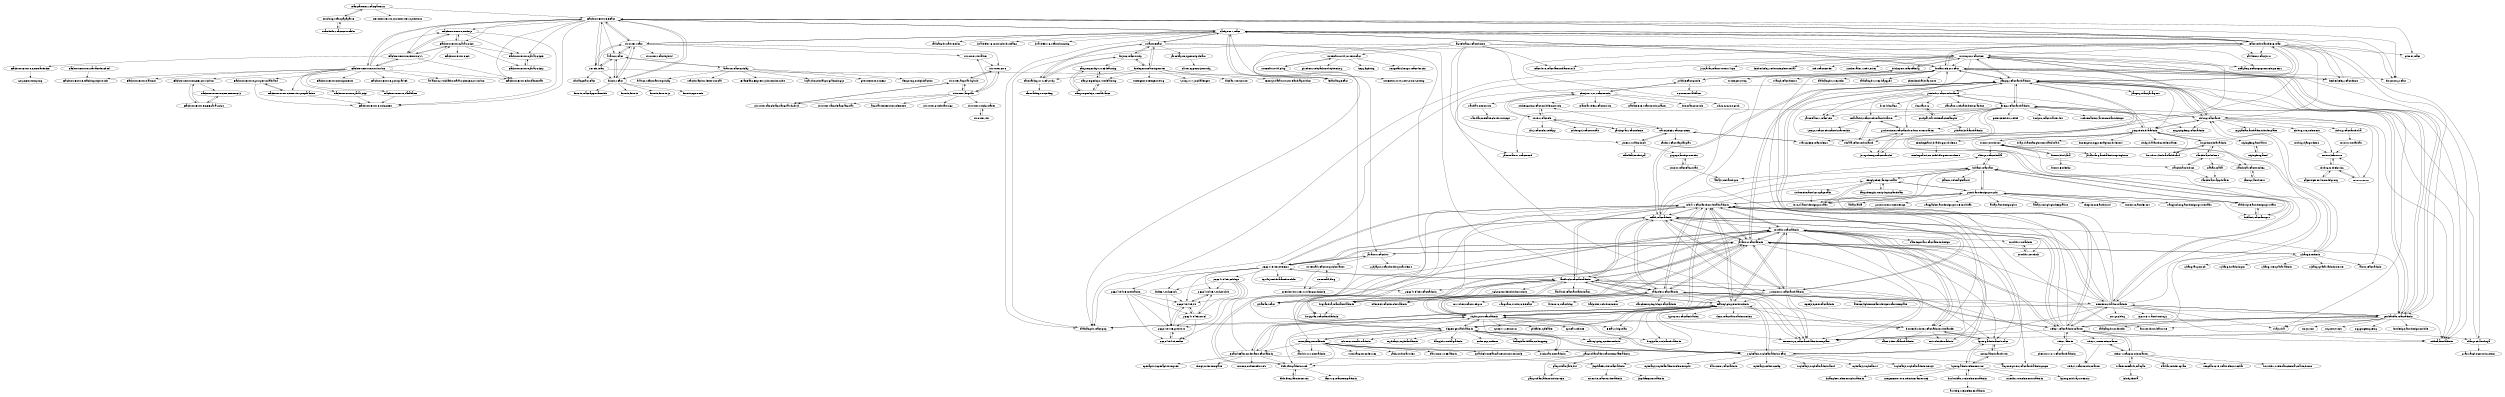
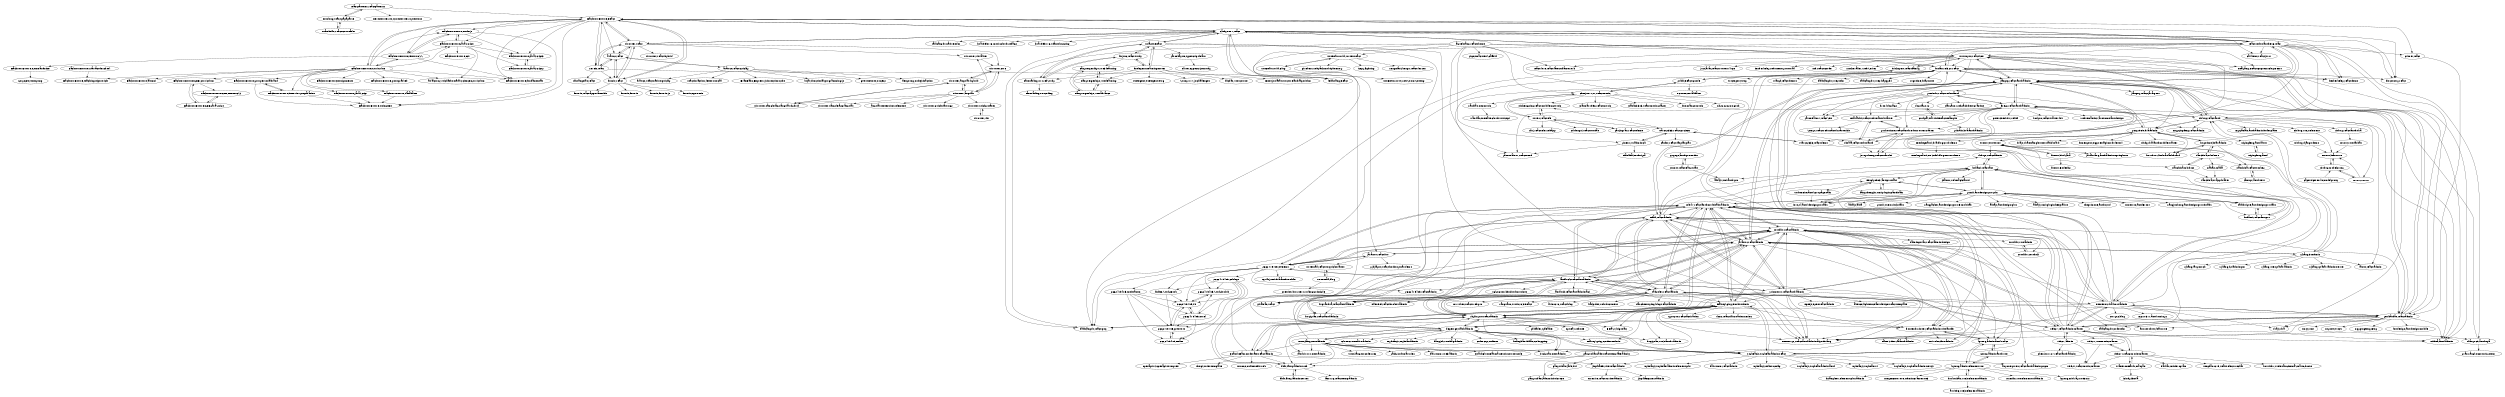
edge "kenberkeley/react-demo" -> "Cathy0807/react": reversed
edge "HackYourFuture/JavaScript1" -> "HackYourFuture/HTML-CSS": now "HackYourFuture/JavaScript1" -> "airalcorn2/Michael-s-Data-Science-Curriculum"
node "yi-ge/Koa2-API-Scaffold": added
node "kenberkeley/redux-simple-tutorial": label "kenberkeley/redux-simple-tutorial" -> "kenberkeley/redux-entry-tutorial"
node "chenshenhai/koa2-note": label "chenshenhai/koa2-note" -> "hugotime/koa2-note"
edge "MuYunyun/reactSPA" -> "yezihaohao/react-admin": now "primer/react" -> "yezihaohao/react-admin"
edge "Jines-z/rs-admin-cli" -> "gzgogo/antd-pro-mobx": now "Jines-z/rs-admin-cli" -> "JasonBai007/react-seed"
node "zkboys/react-okoala": label "zkboys/react-okoala" -> "zkboys/react-admin"
edge "xiubug/modelproxy" -> "papertiger8848/modelproxy": removed
edge "duxianwei520/react" -> "bailicangdu/node-elm": added
node "yunsii/use-switch-design": label "yunsii/use-switch-design" -> "yunsii/use-switch-tabs"
edge "vortesnail/react-ts-quick-starter" -> "poetries/browser-working-principle": now "vortesnail/react-ts-quick-starter" -> "vortesnail/blog"
edge "landluck/react-ant-admin" -> "HalseySpicy/Hooks-Admin": removed
node "lyh0371/web-norm": removed
node "NLRX-WJC/react-antd-admin-template": label "NLRX-WJC/react-antd-admin-template" -> "NLRX-WJC/react-antd-admin-aiyuekuang"
edge "z-9527/weapp-movie-master" -> "z-9527/react-music-master": added
